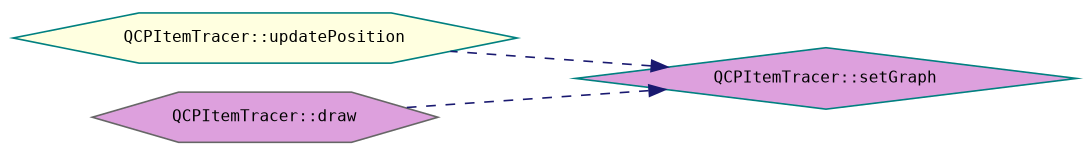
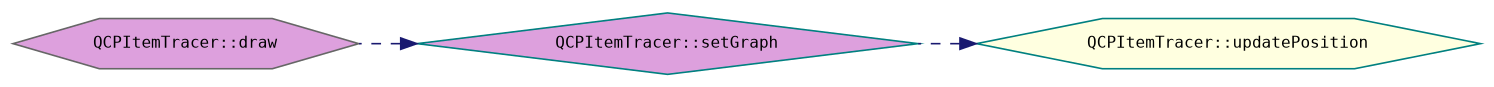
edge "QCPItemTracer::updatePosition" -> "QCPItemTracer::setGraph": reversed
